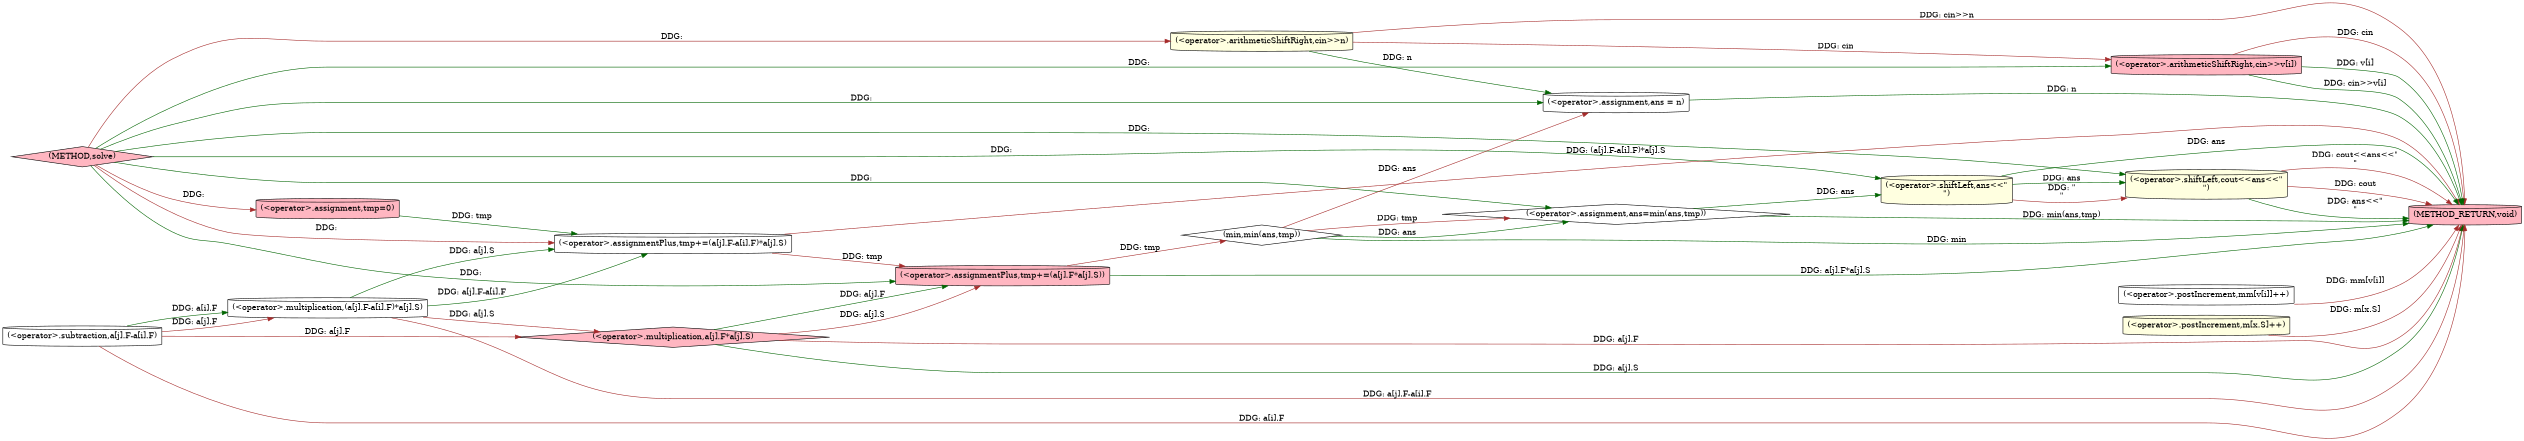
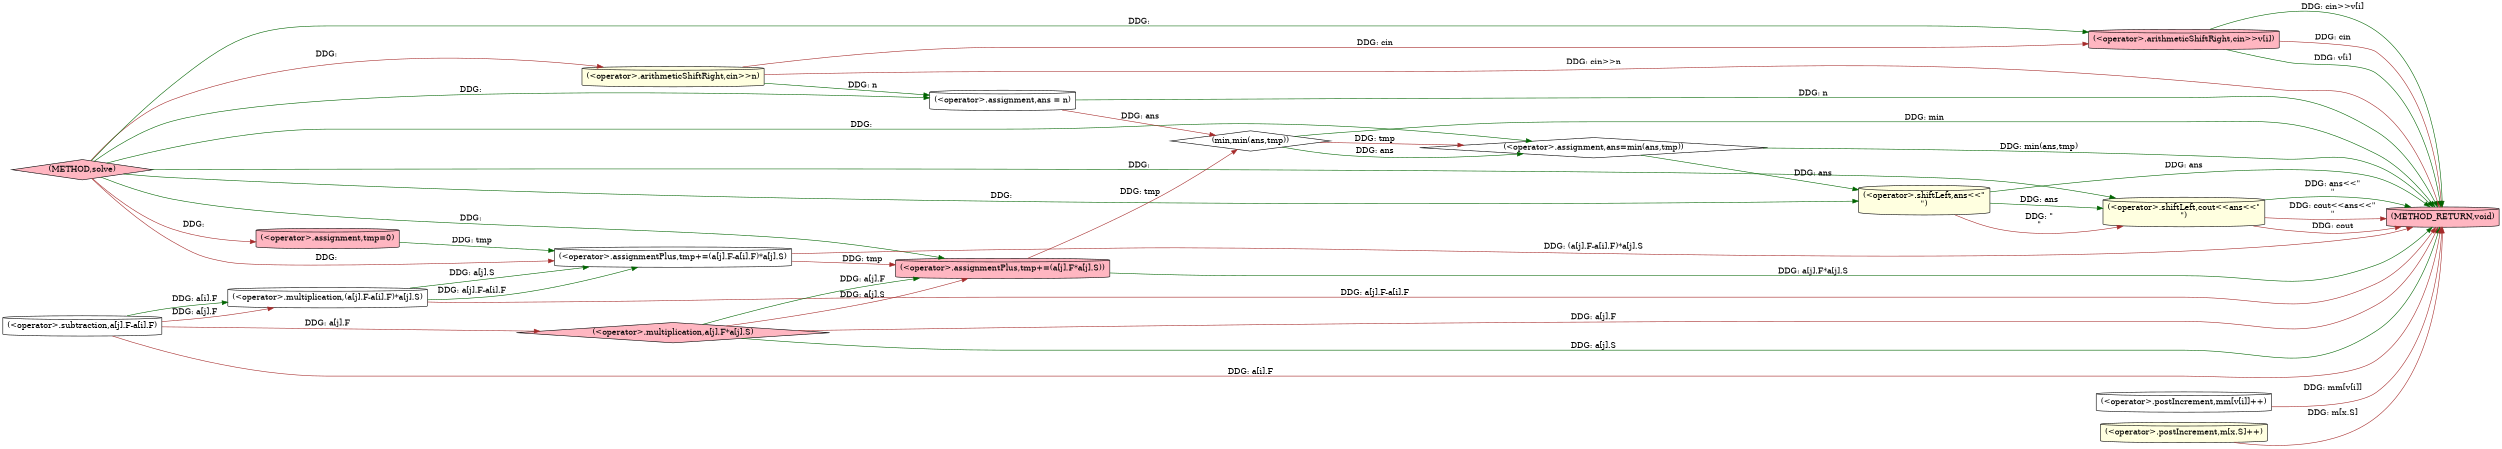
edge "(min,min(ans,tmp))" -> "(<operator>.assignment,ans = n)": reversed
edge "(<operator>.multiplication,(a[j].F-a[i].F)*a[j].S)" -> "(<operator>.multiplication,a[j].F*a[j].S)": removed, label "DDG: a[j].S"
